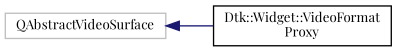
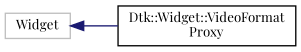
node "QAbstractVideoSurface": label "QAbstractVideoSurface" -> "Widget"
